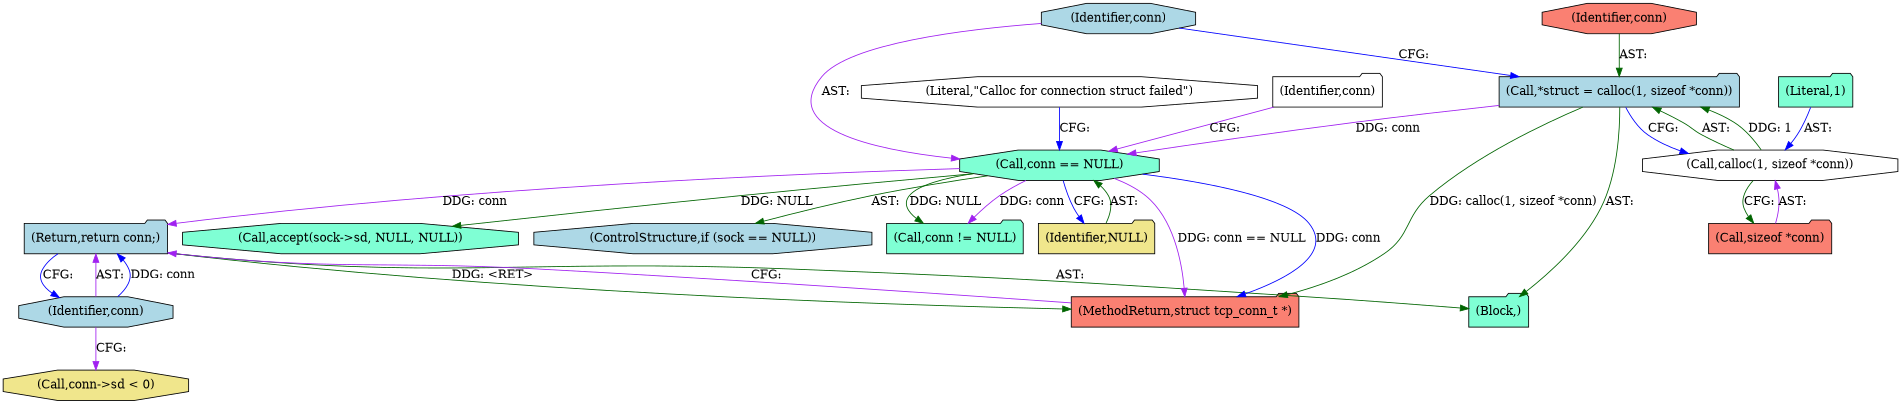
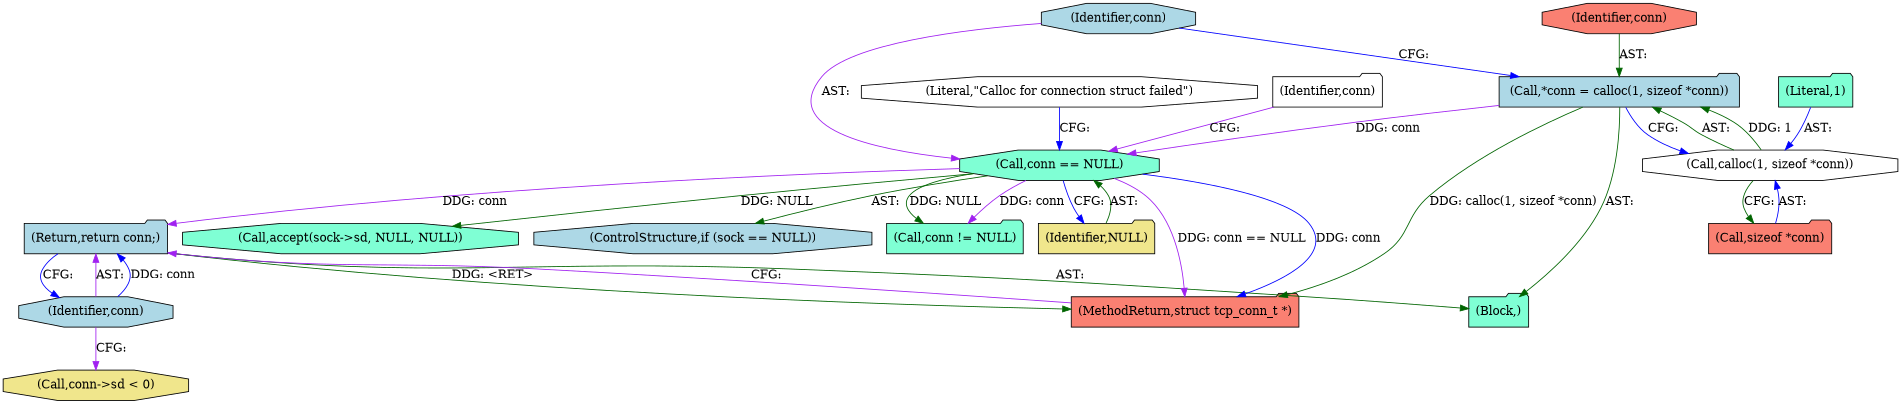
node "(Call,*struct = calloc(1, sizeof *conn))": label "(Call,*struct = calloc(1, sizeof *conn))" -> "(Call,*conn = calloc(1, sizeof *conn))"
edge "(Call,sizeof *conn)" -> "(Call,calloc(1, sizeof *conn))": color purple -> blue
